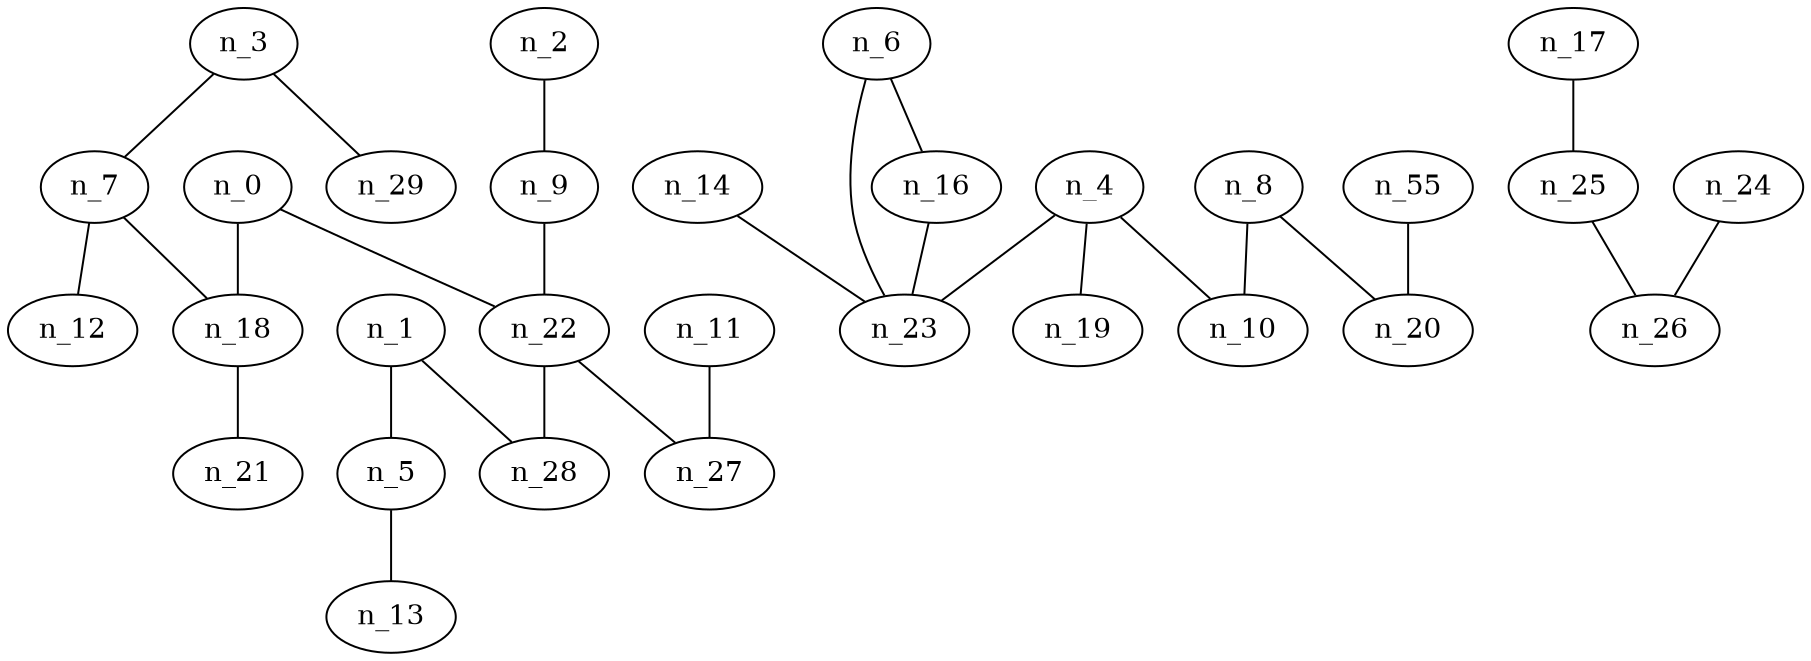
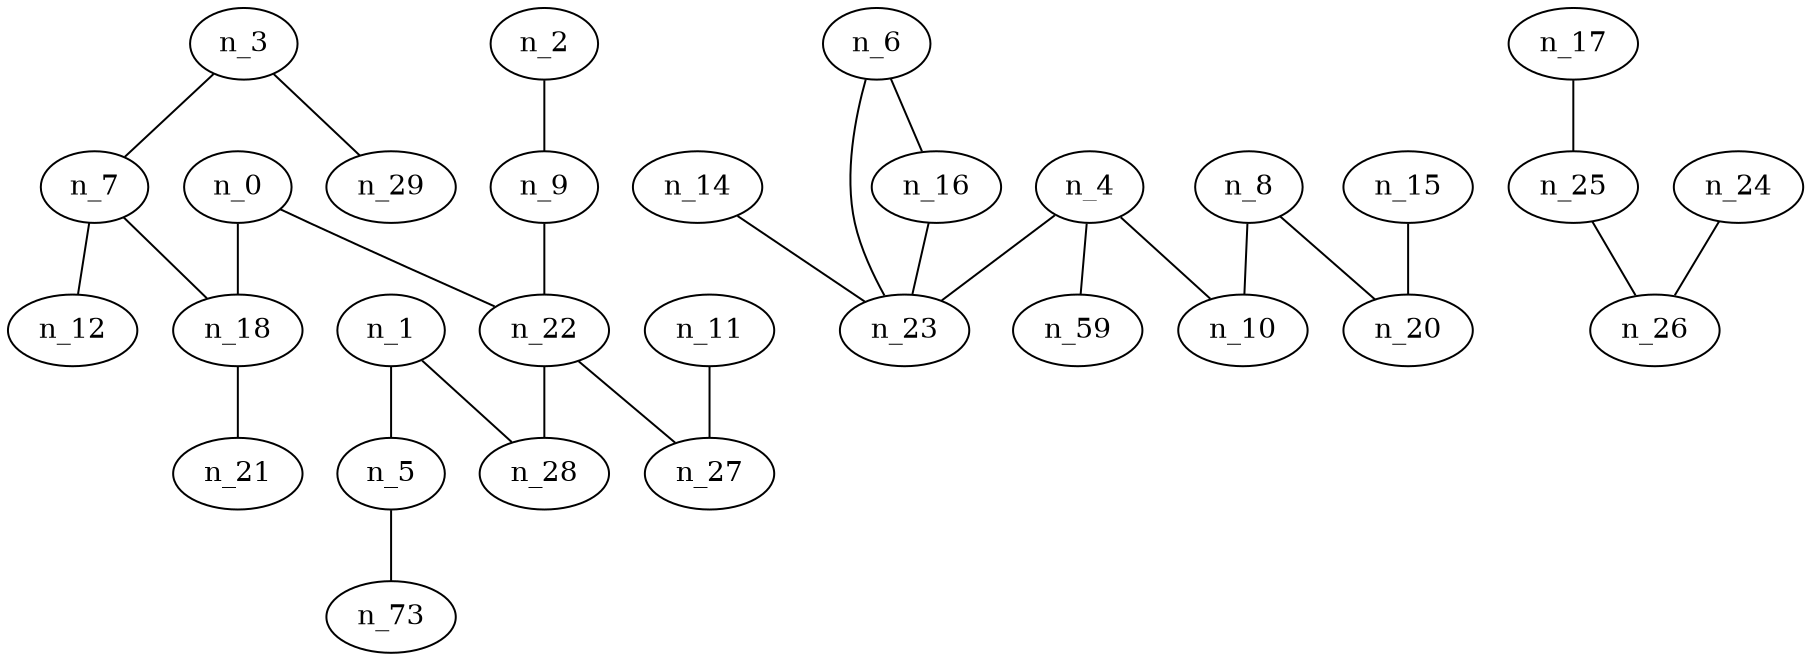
node "n_55": label "n_55" -> "n_15"
node "n_19": label "n_19" -> "n_59"
node "n_13": label "n_13" -> "n_73"
